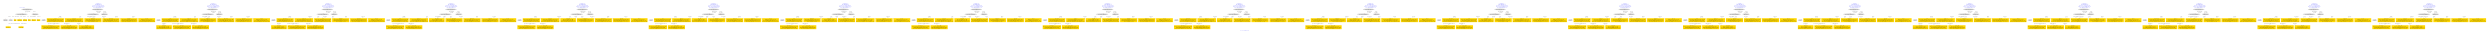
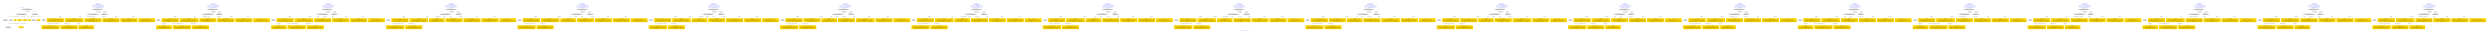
node "access_id": fillcolor gold -> lightgray
node "nationality": fillcolor gold -> lightgray
